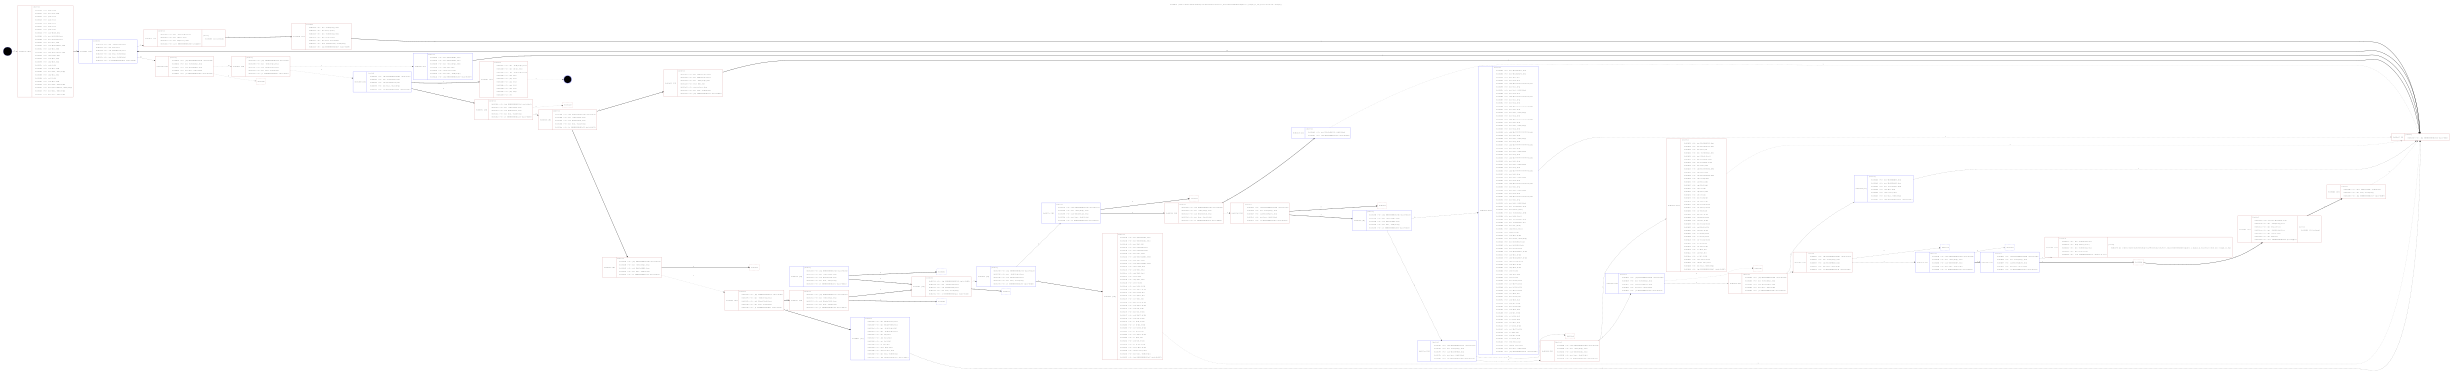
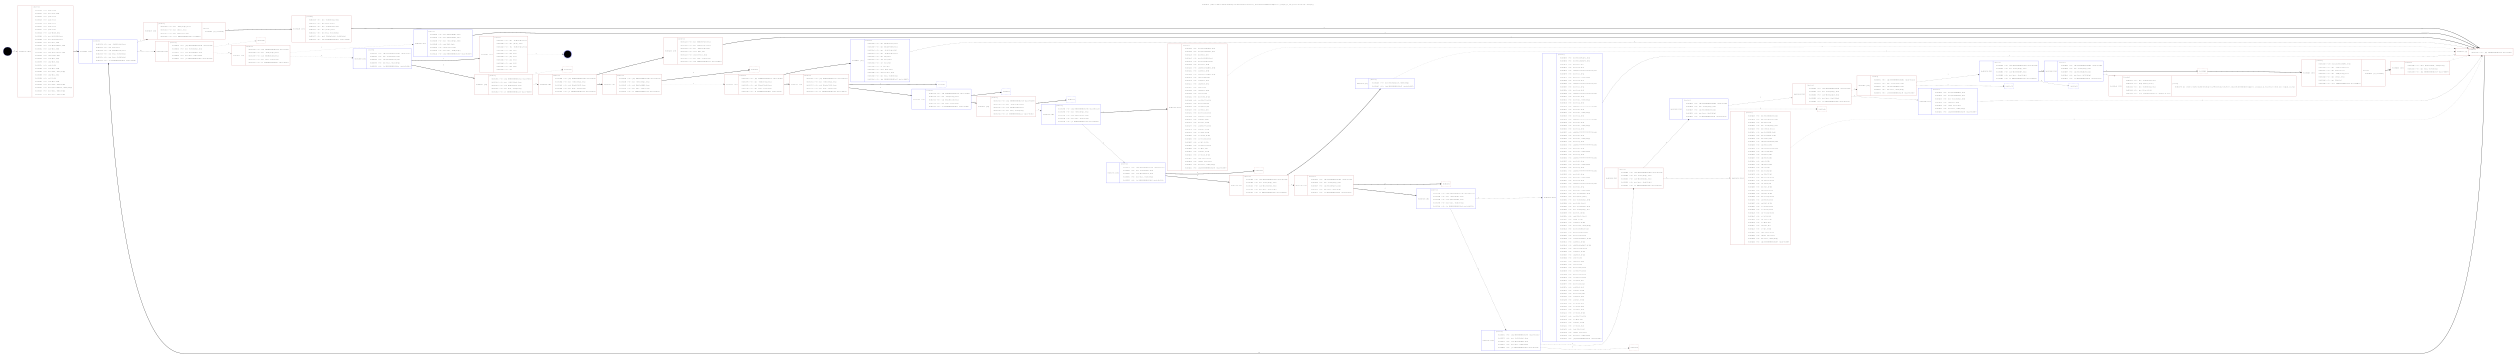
edge "0x40170c [28]" -> "0x401744 [28]": now "0x40170c [28]" -> "0x401728 [28]"
